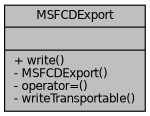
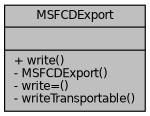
node "MSFCDExport": text "- operator=()" -> "- write=()"
